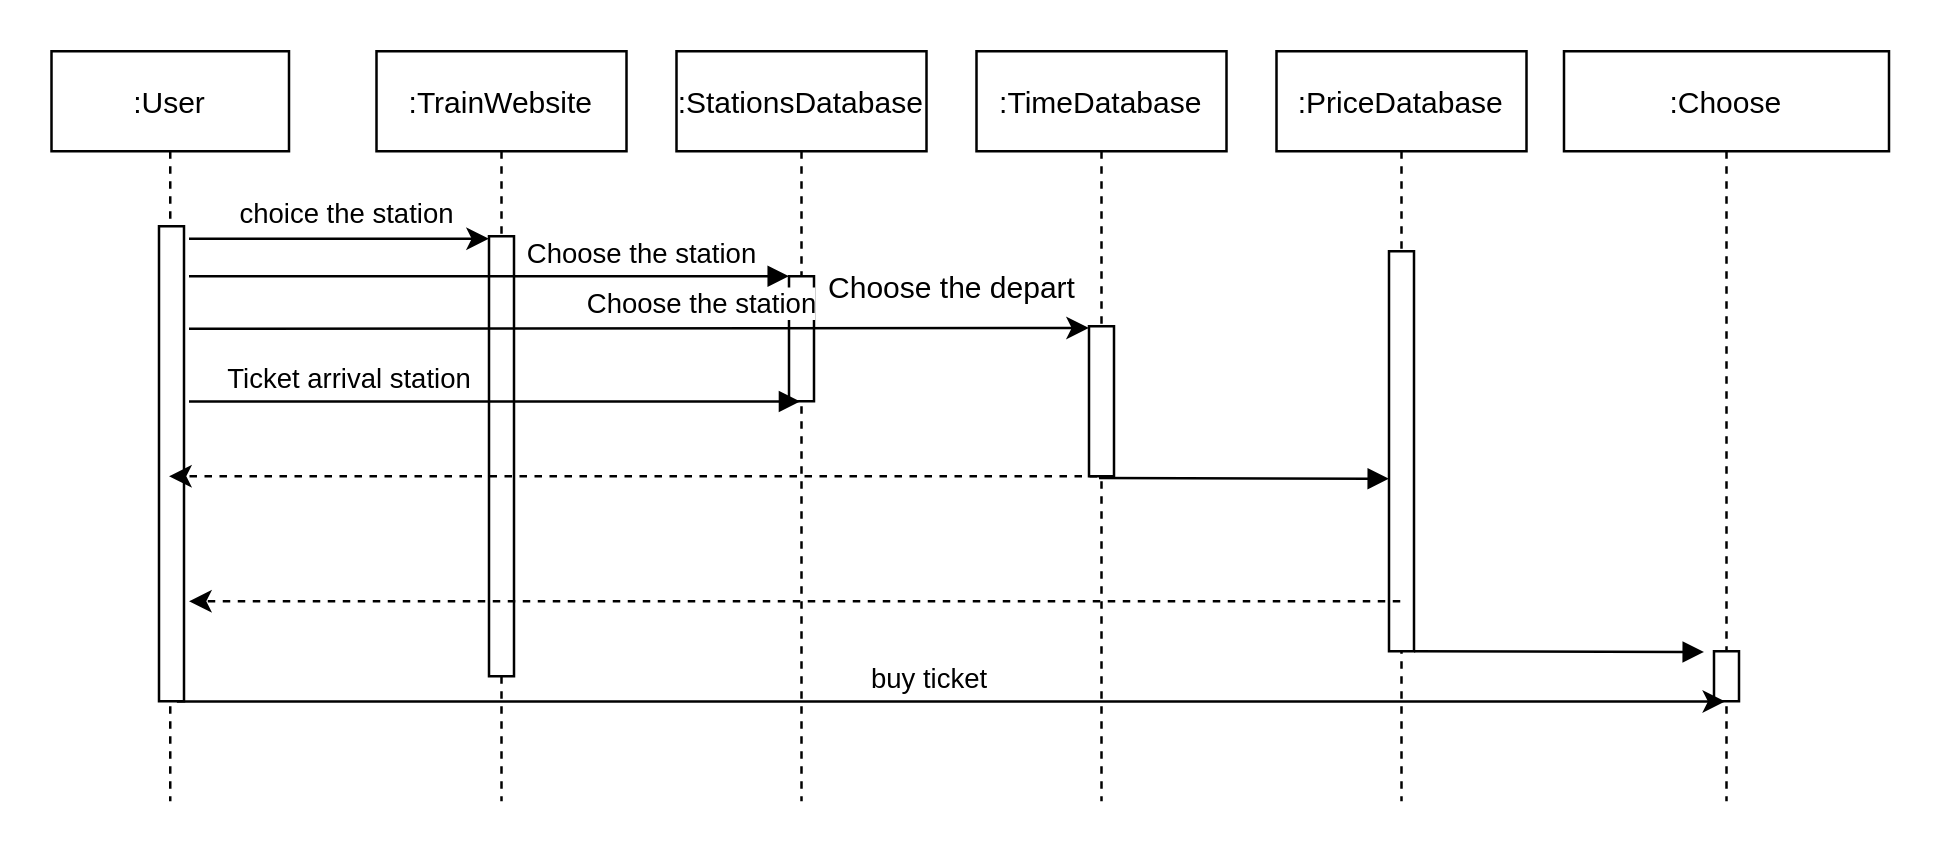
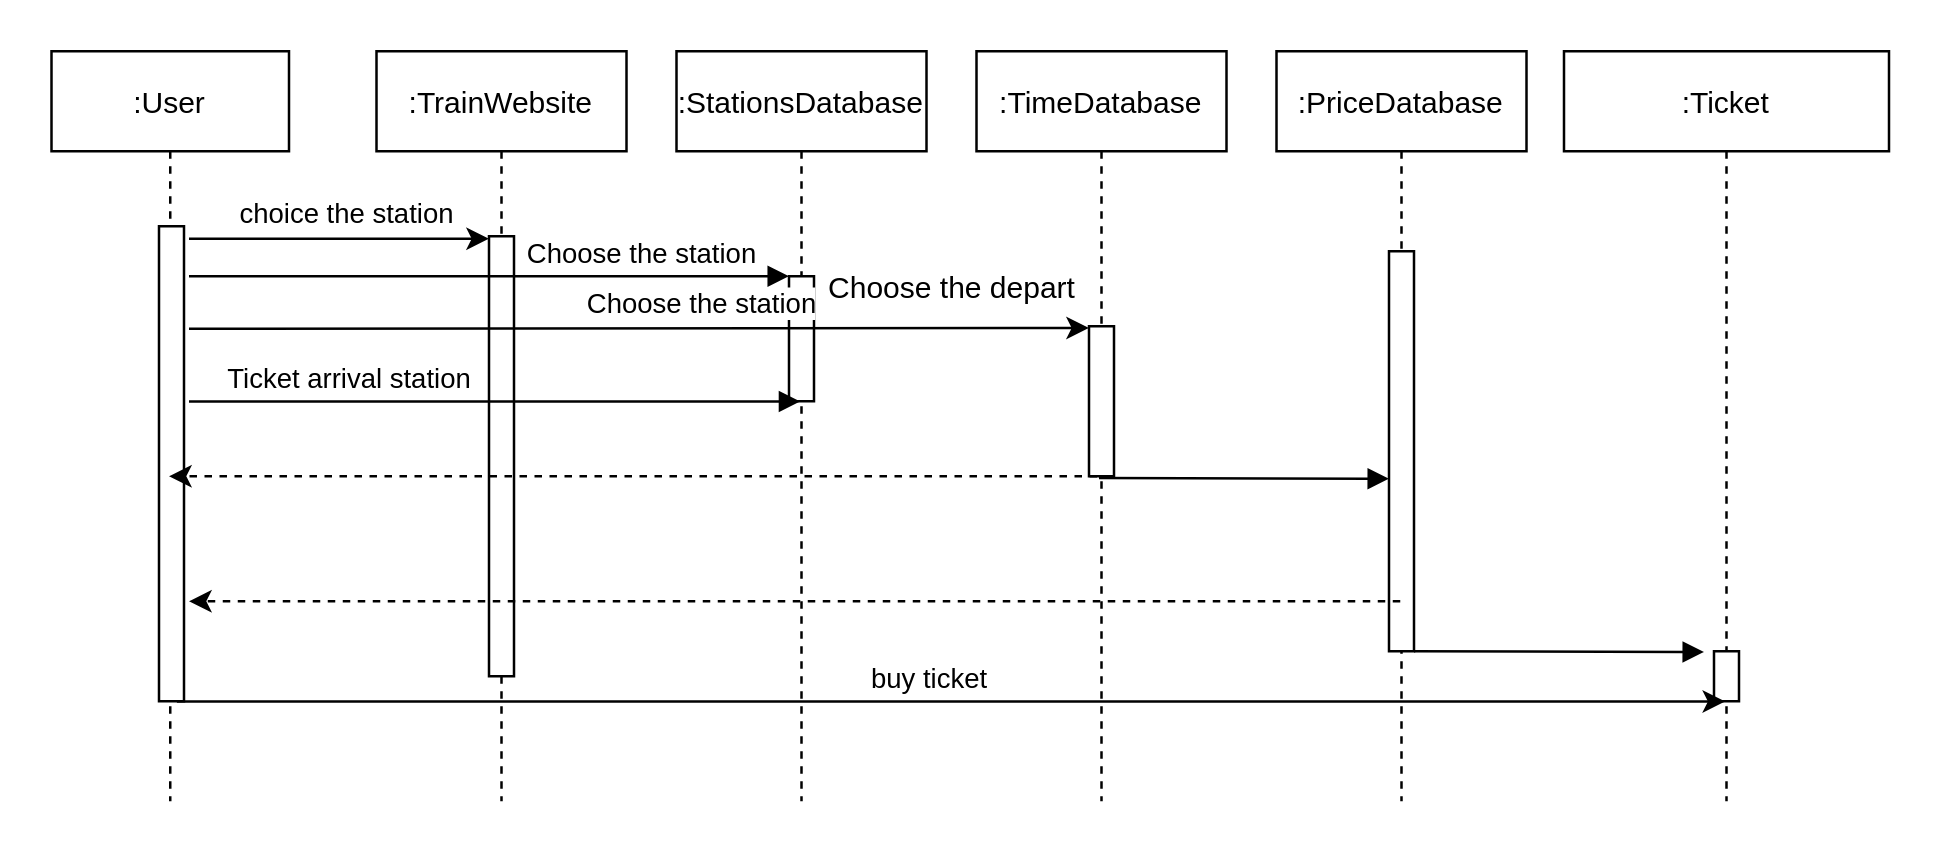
node ":Choose": label ":Choose" -> ":Ticket"
